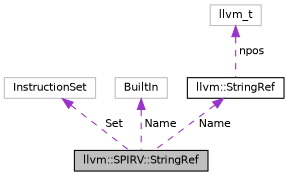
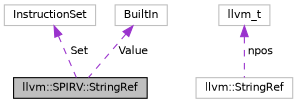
node "llvm::StringRef": color black -> grey75
edge "llvm::SPIRV::StringRef" -> "BuiltIn": label " Name" -> " Value"
edge "llvm::SPIRV::StringRef" -> "llvm::StringRef": removed, label "Name"
